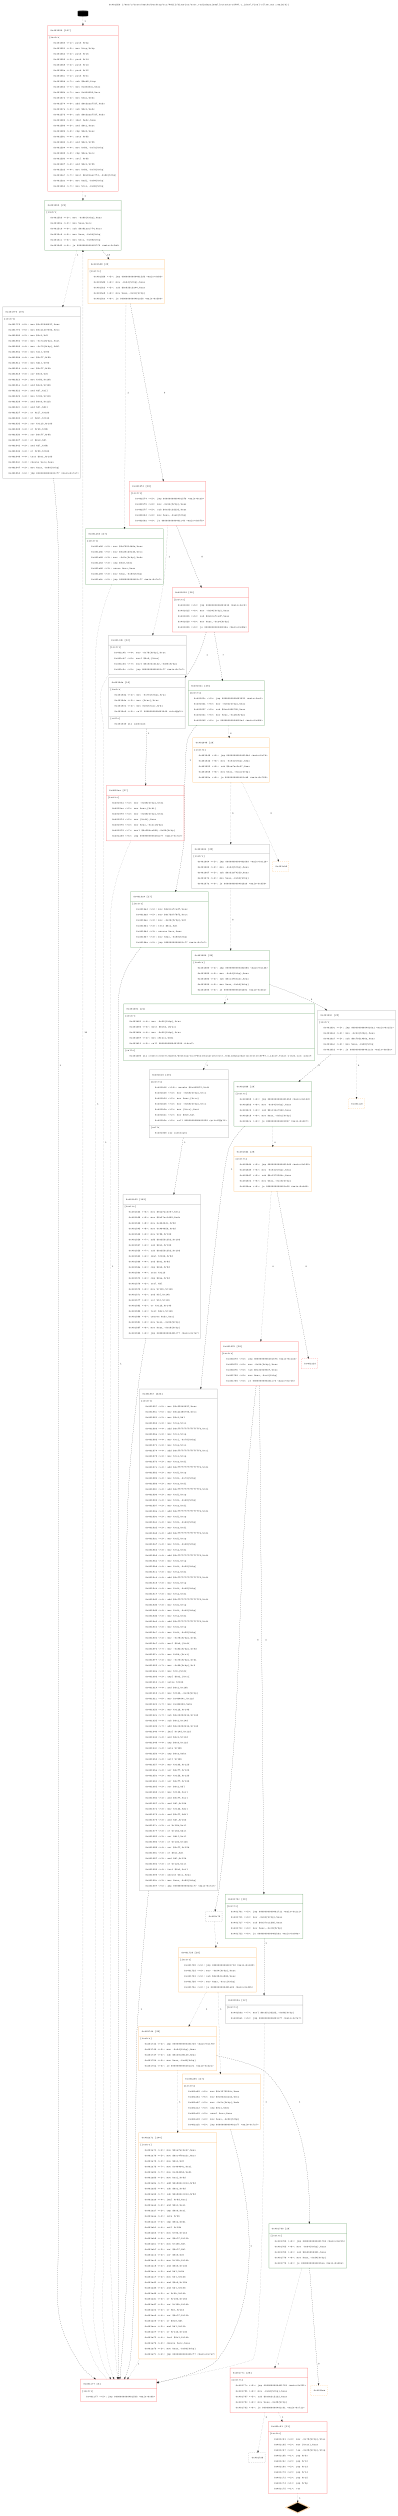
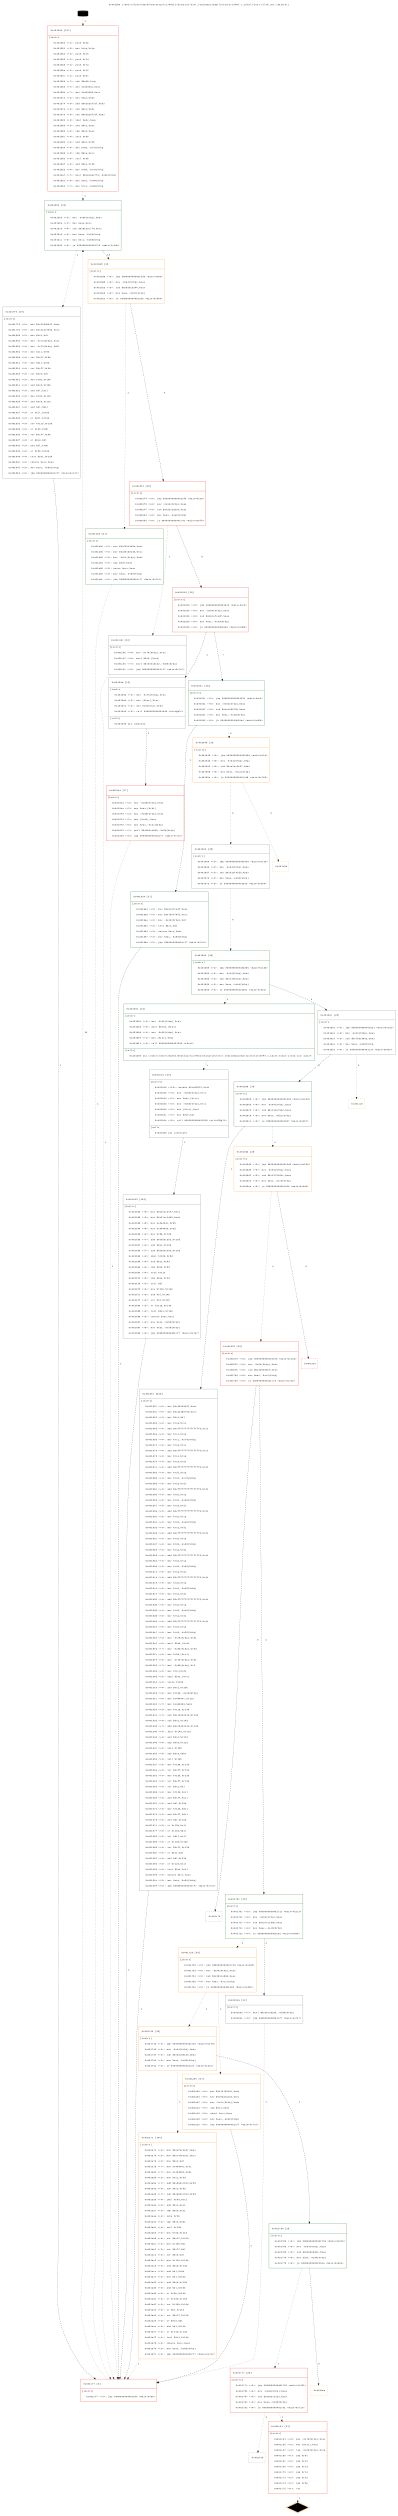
edge "0x401c76" -> "0x401728 [28]": now "0x40170c [28]" -> "0x401728 [28]"
